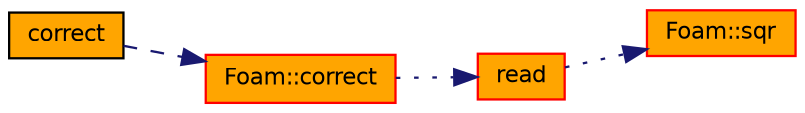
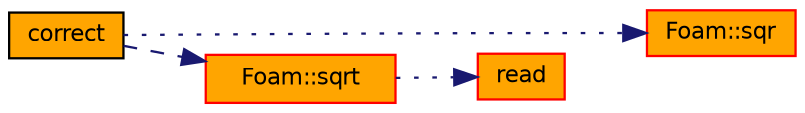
edge "read" -> "Foam::sqr": now "correct" -> "Foam::sqr"
node "Foam::correct": label "Foam::correct" -> "Foam::sqrt"
